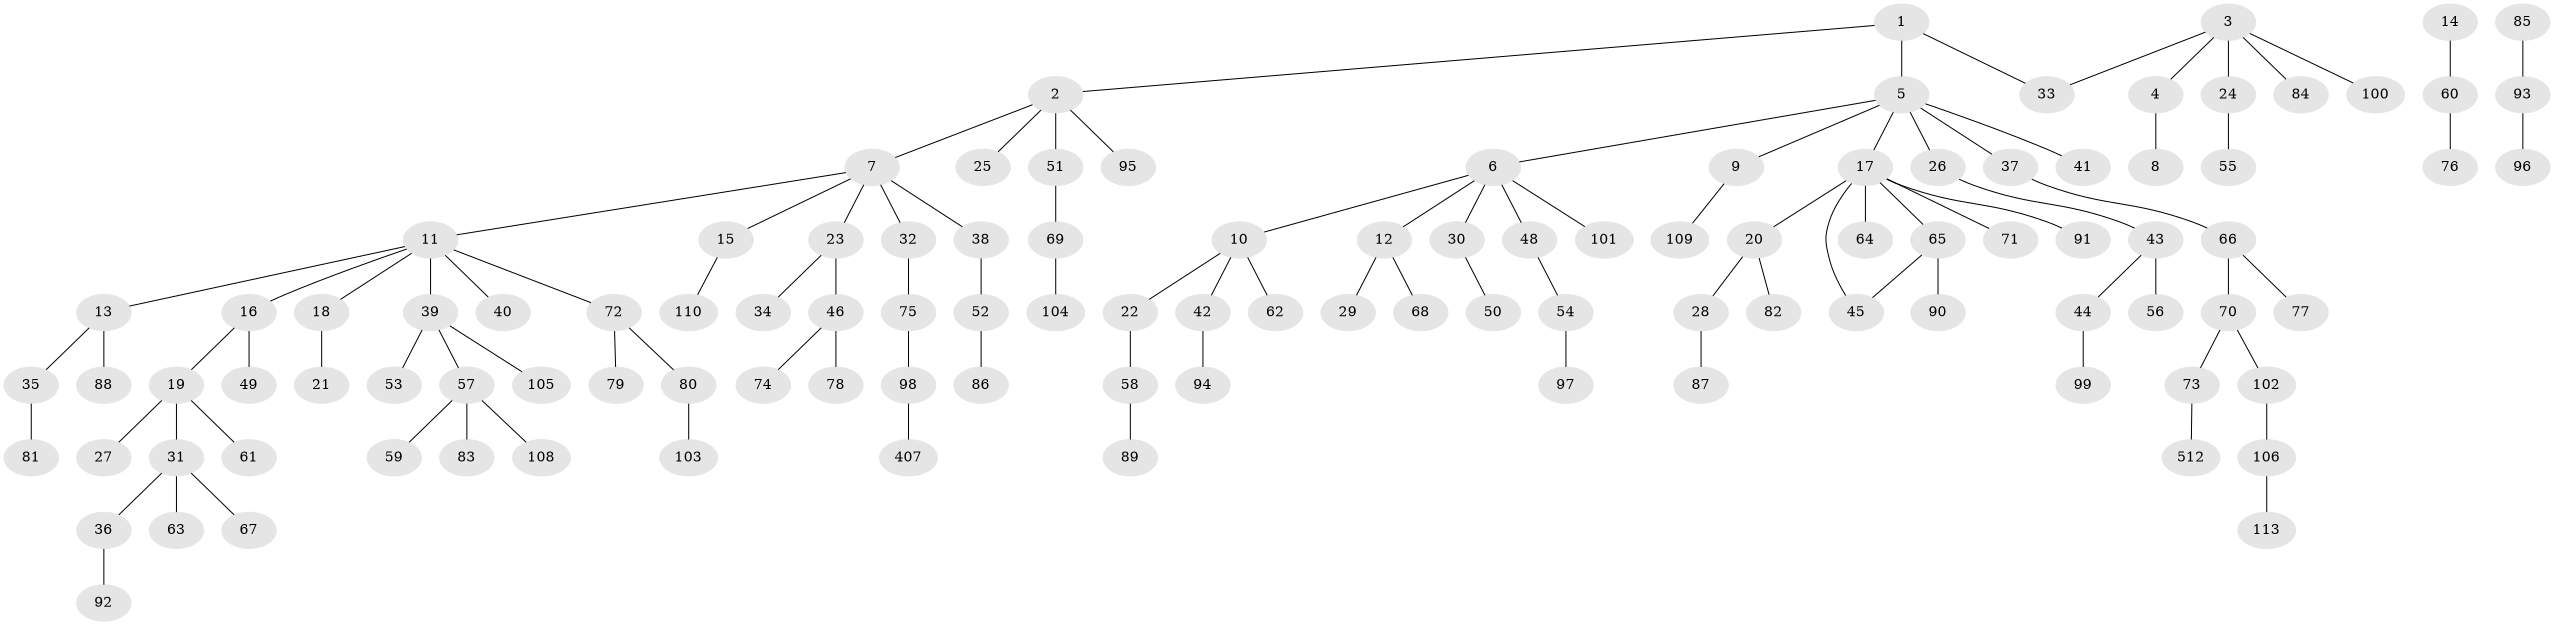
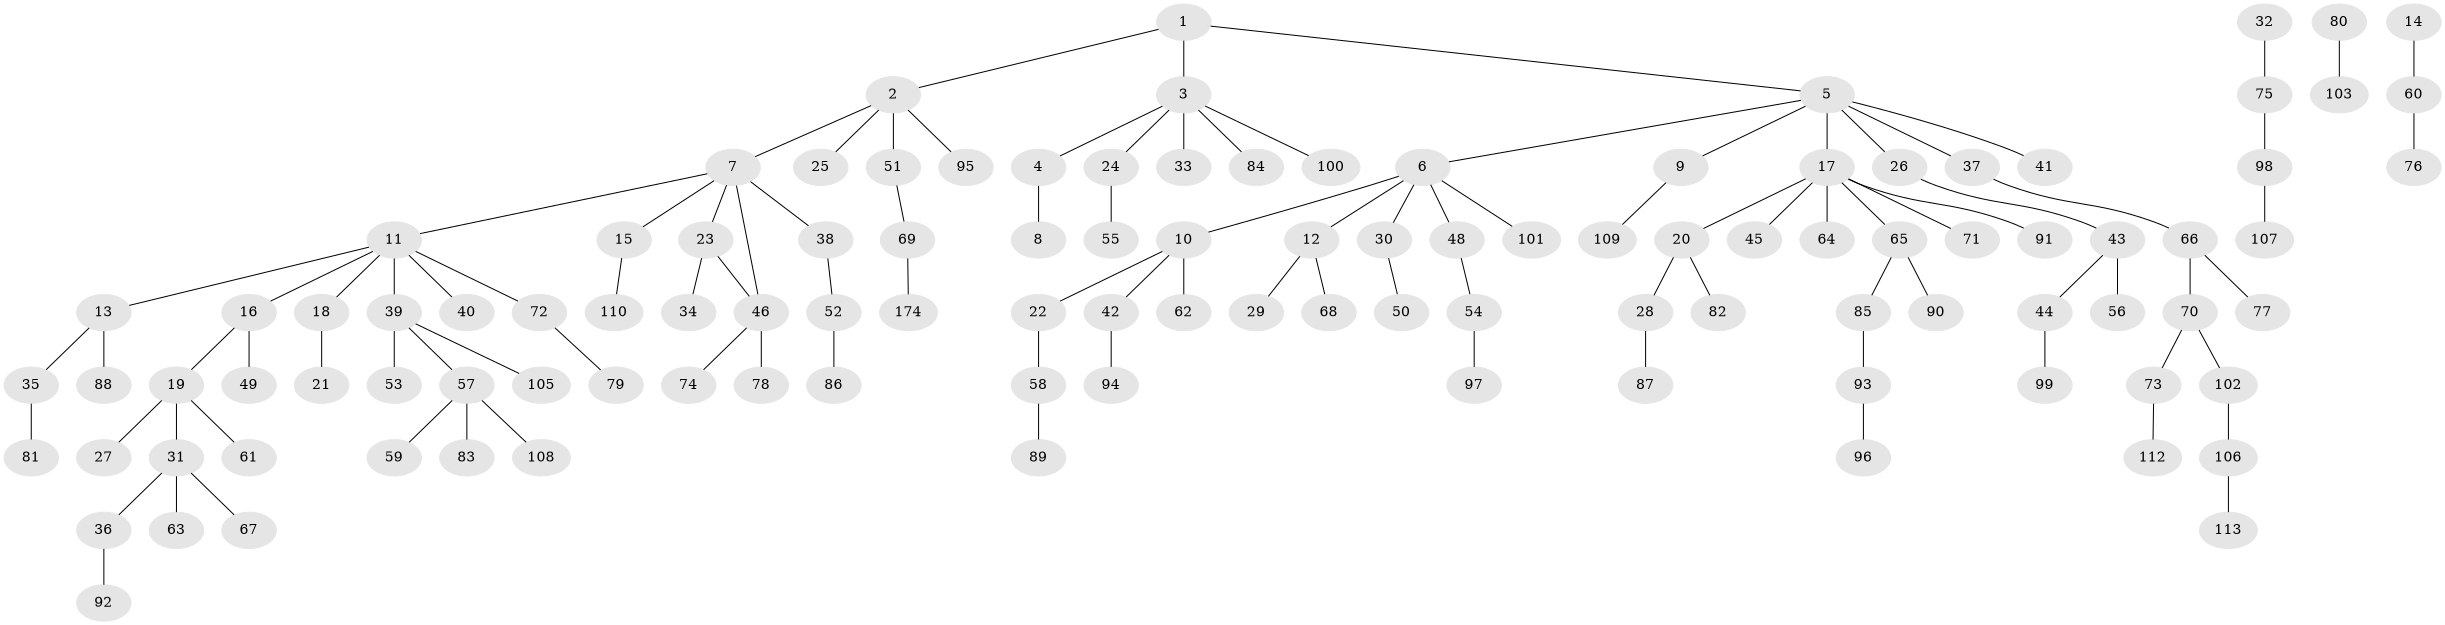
edge "1" -- "33": now "1" -- "3"
edge "7" -- "32": now "7" -- "46"
edge "65" -- "45": now "65" -- "85"
node "104": label "104" -> "174"
edge "72" -- "80": removed
node "407": label "407" -> "107"
node "512": label "512" -> "112"
